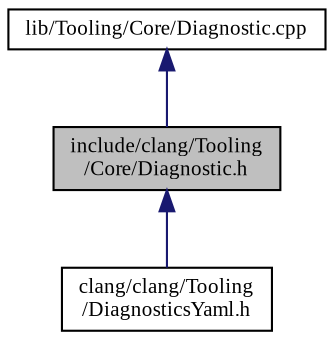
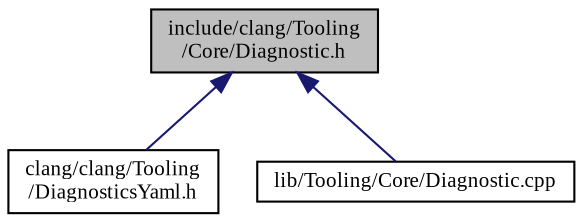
edge "include/clang/Tooling /Core/Diagnostic.h" -> "lib/Tooling/Core/Diagnostic.cpp": reversed
